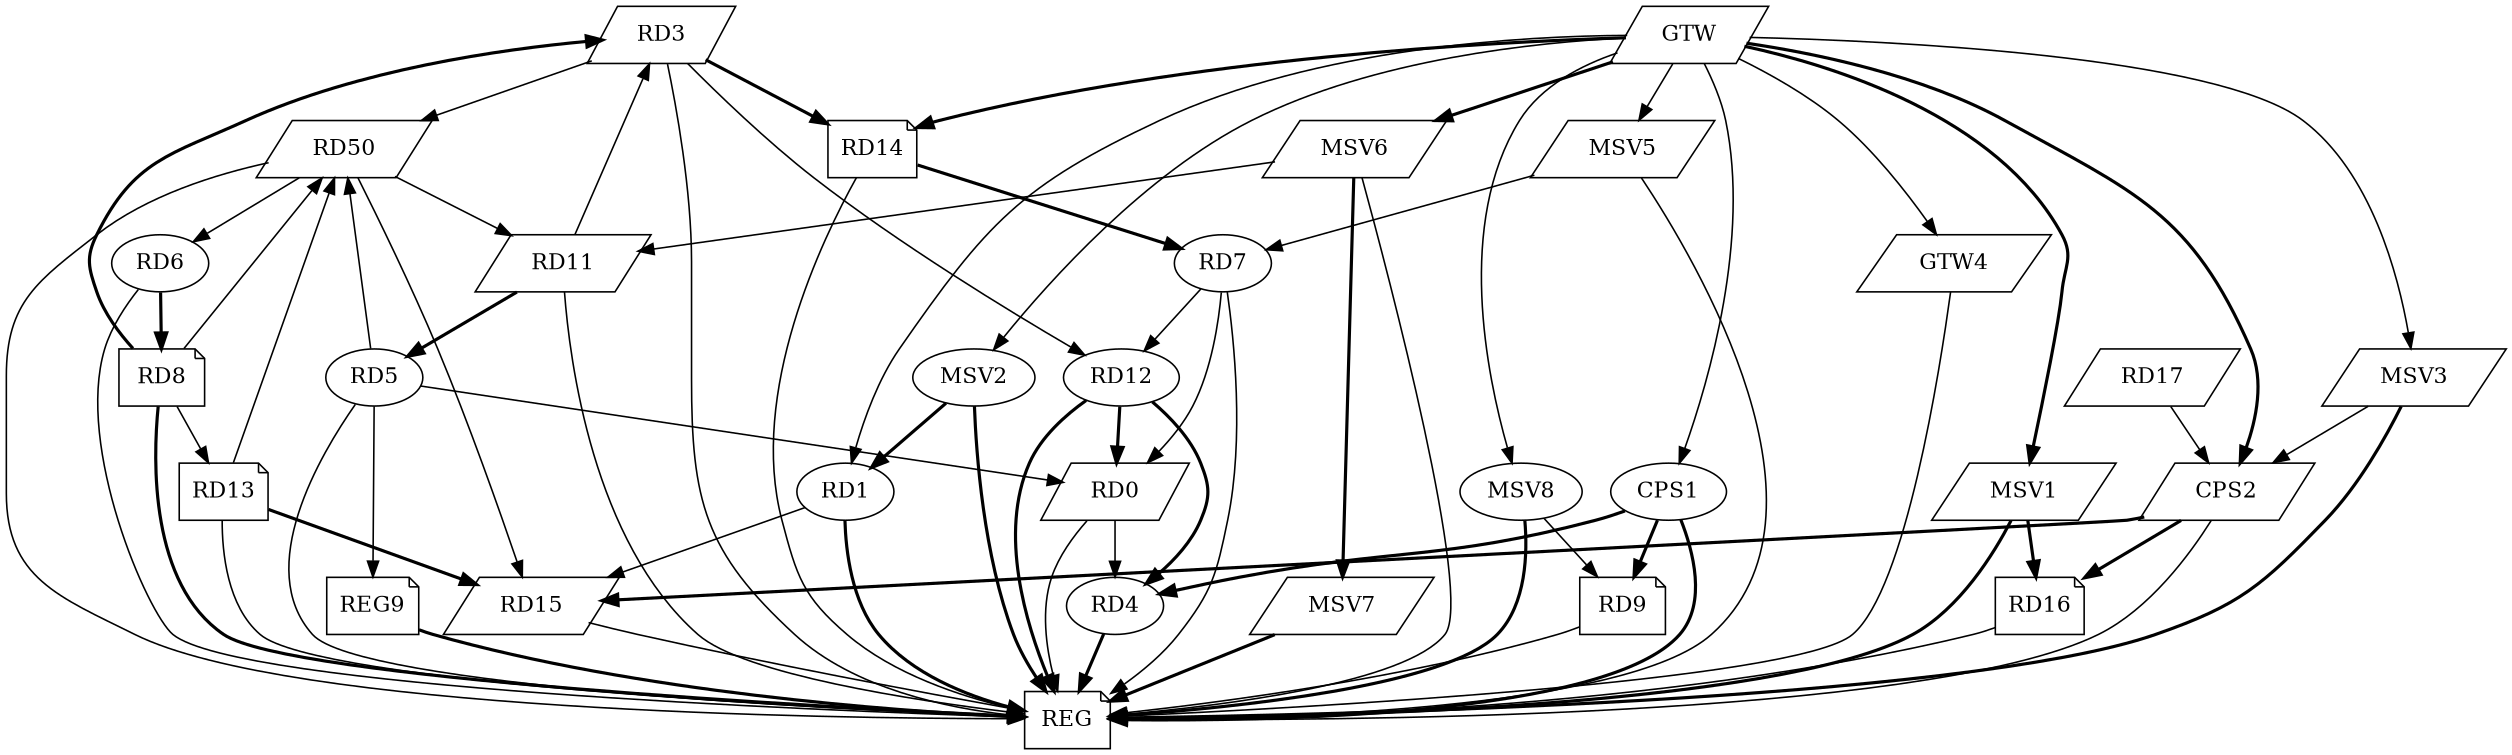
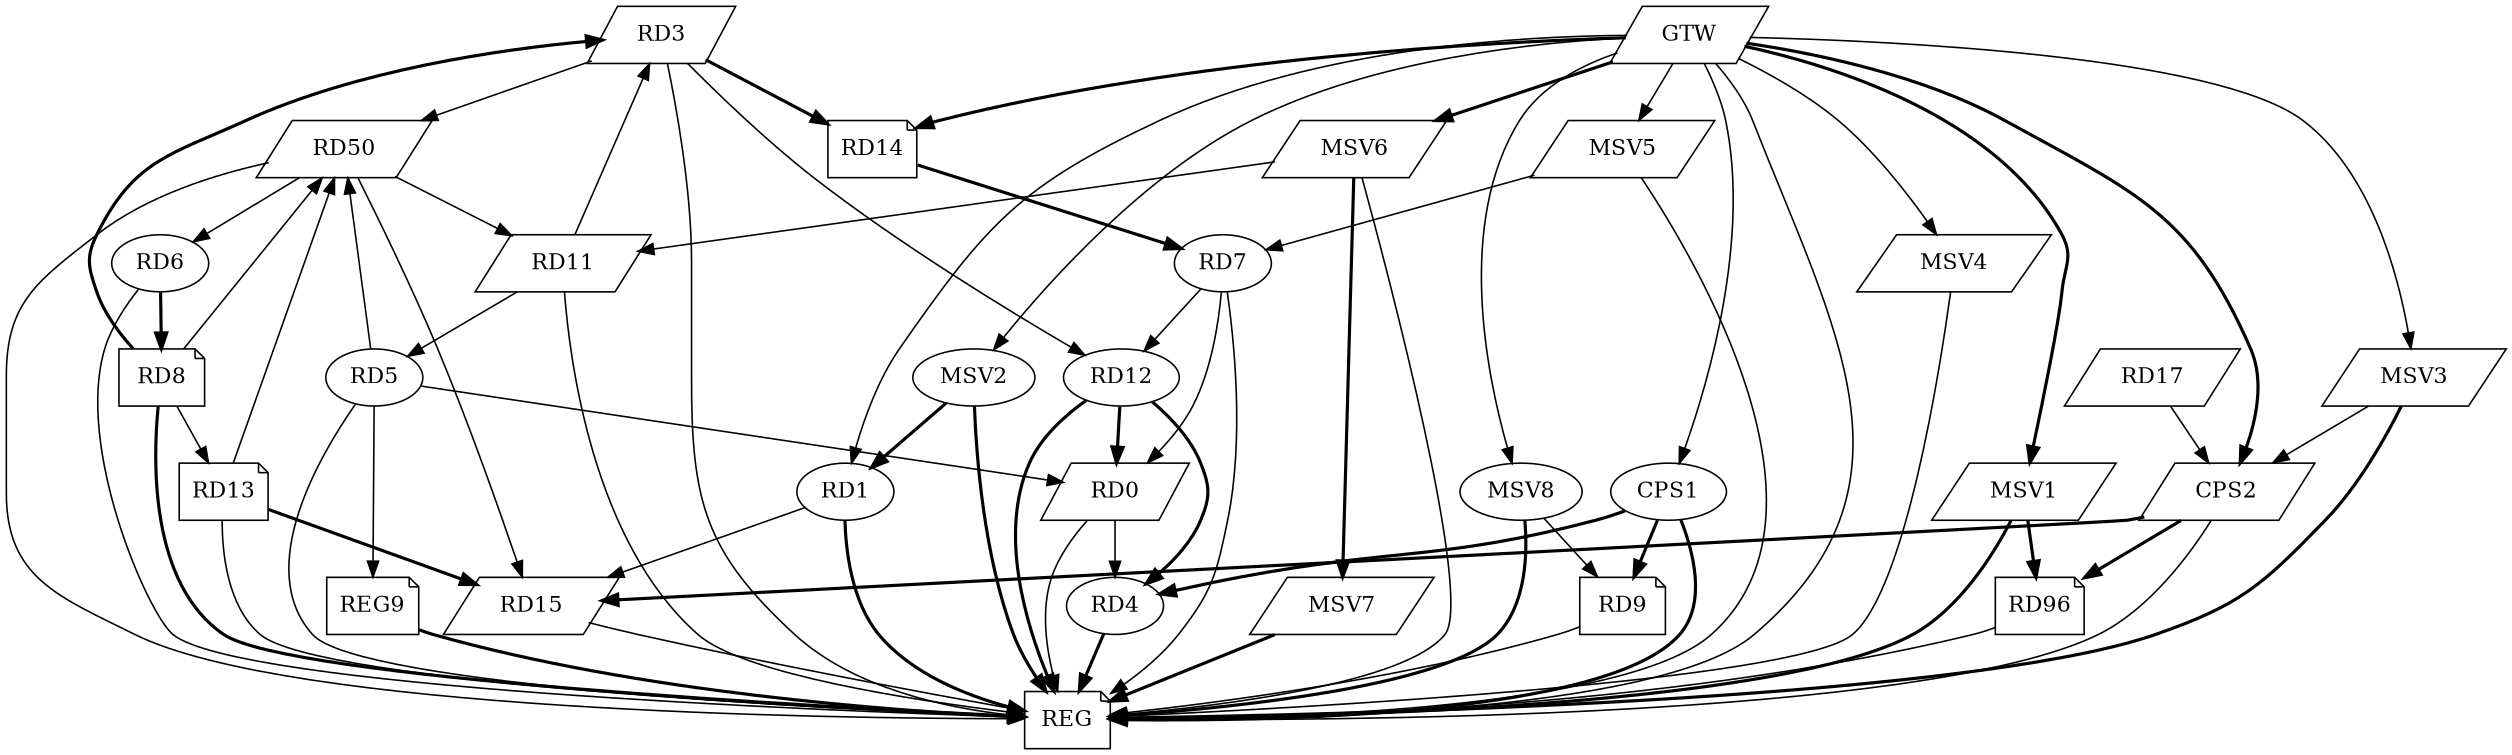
node "GTW4": label "GTW4" -> "MSV4"
edge "RD11" -> "RD5": style bold -> solid
edge "RD14" -> "REG": now "GTW" -> "REG"
node "RD16": label "RD16" -> "RD96"
